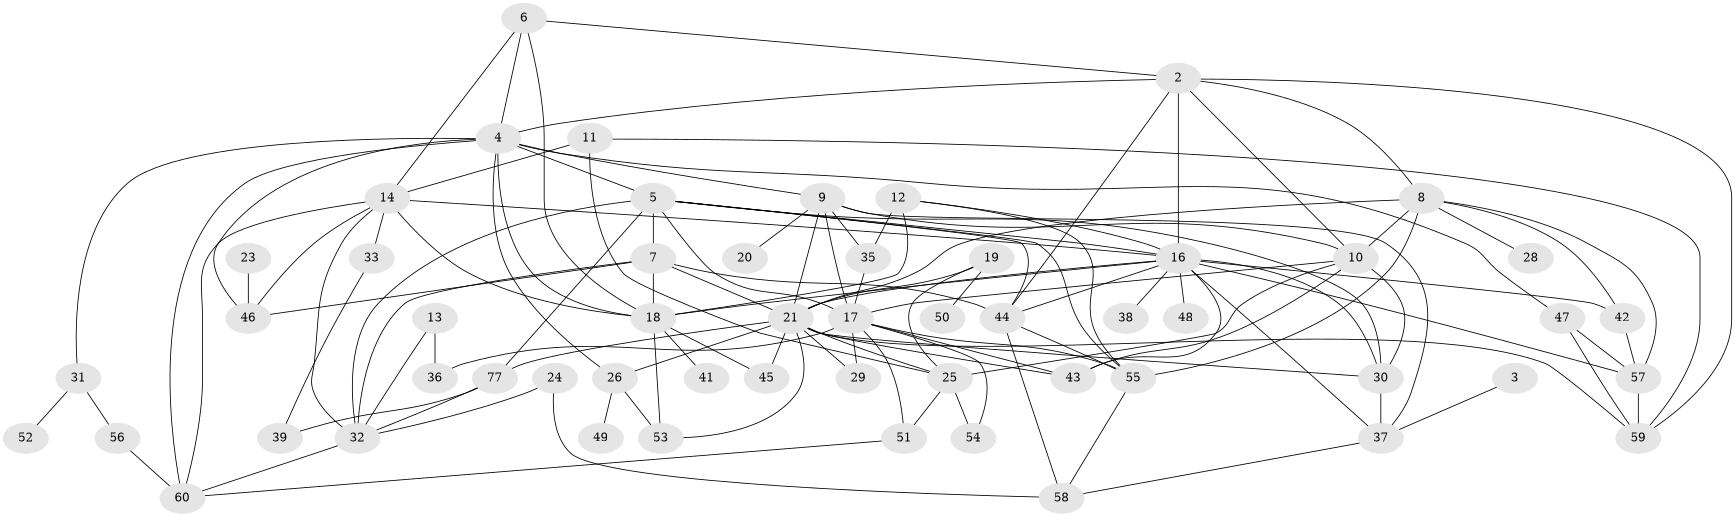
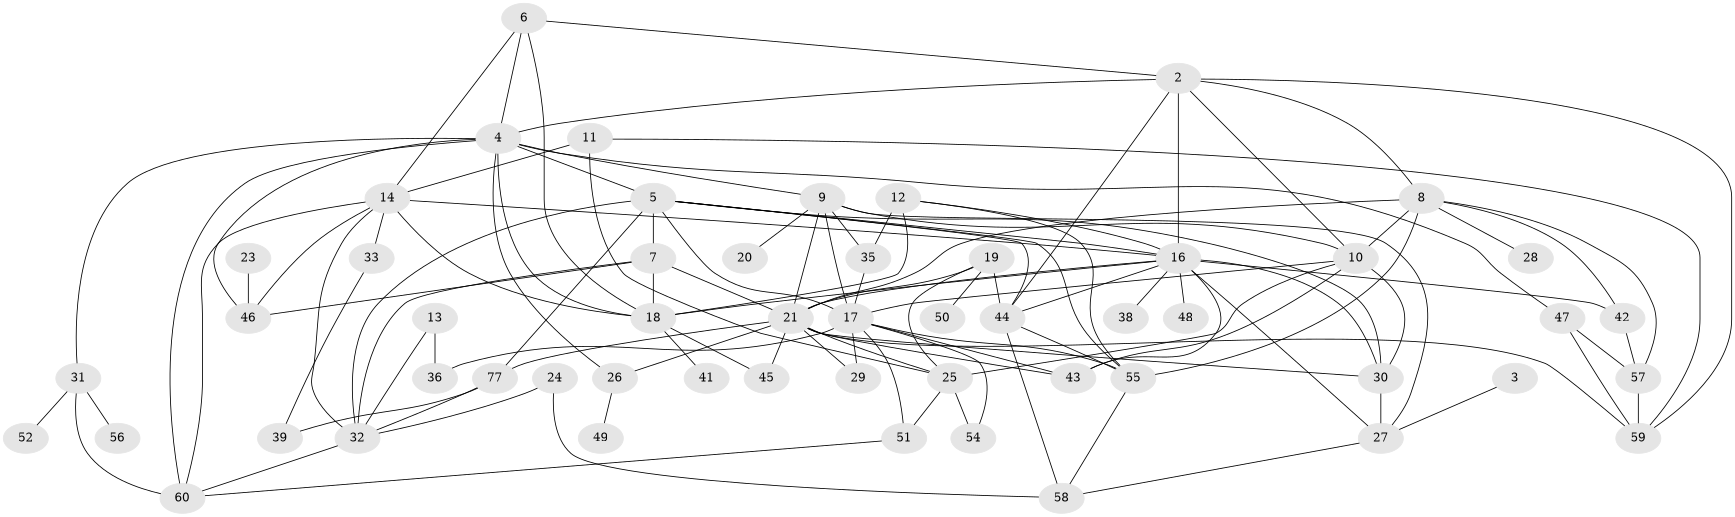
edge "7" -- "44": now "19" -- "44"
edge "16" -- "57": removed
node "53": removed
node "37": label "37" -> "27"
edge "56" -- "60": now "31" -- "60"
